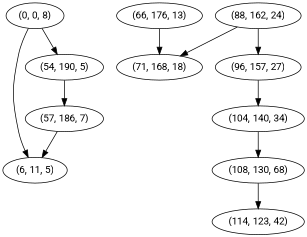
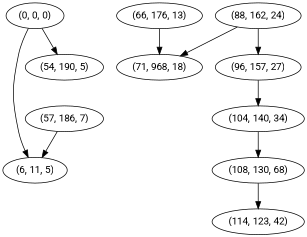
node "(0, 0, 8)": label "(0, 0, 8)" -> "(0, 0, 0)"
node "(71, 168, 18)": label "(71, 168, 18)" -> "(71, 968, 18)"
edge "(54, 190, 5)" -> "(57, 186, 7)": removed
